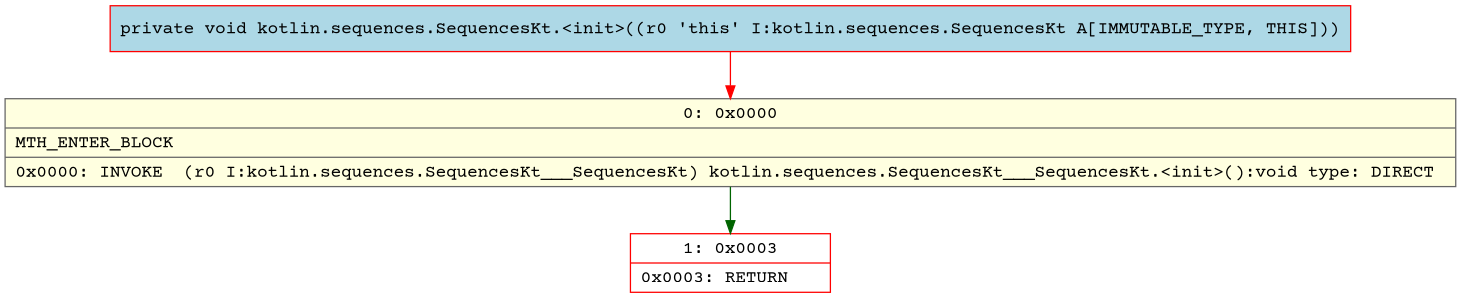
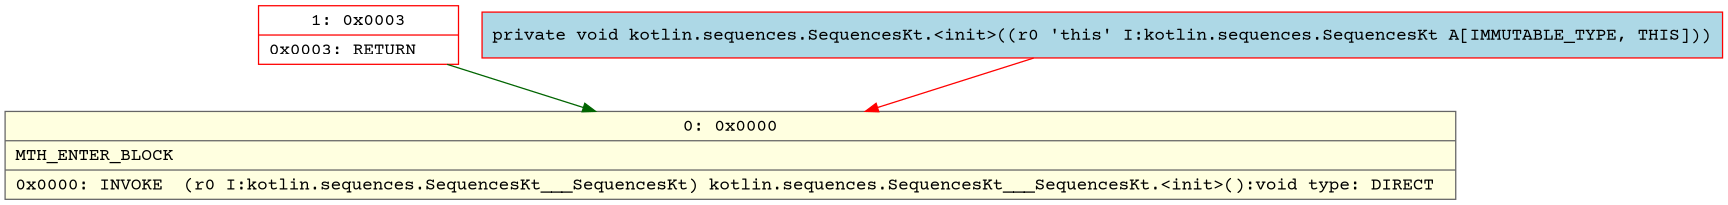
edge "0: 0x0000" -> "1: 0x0003": reversed
